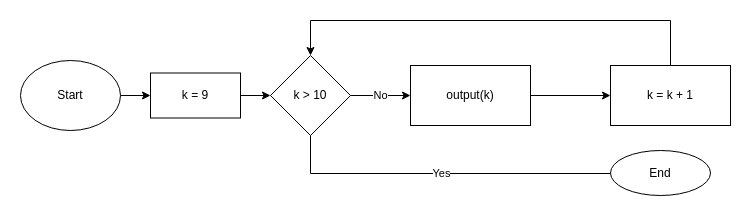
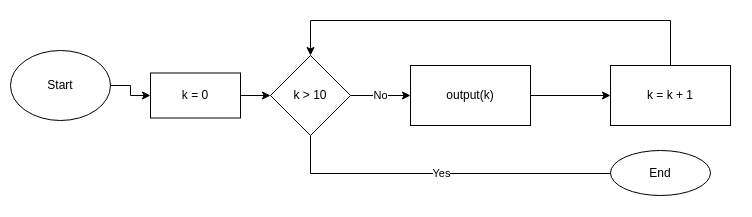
node "Start": moved (71, 96) -> (61, 86)
node "k = 9": label "k = 9" -> "k = 0"
